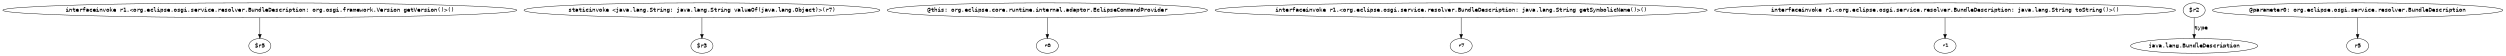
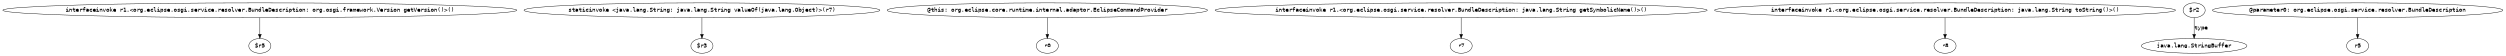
node "r1": label "r1" -> "r8"
node "java.lang.BundleDescription": label "java.lang.BundleDescription" -> "java.lang.StringBuffer"
